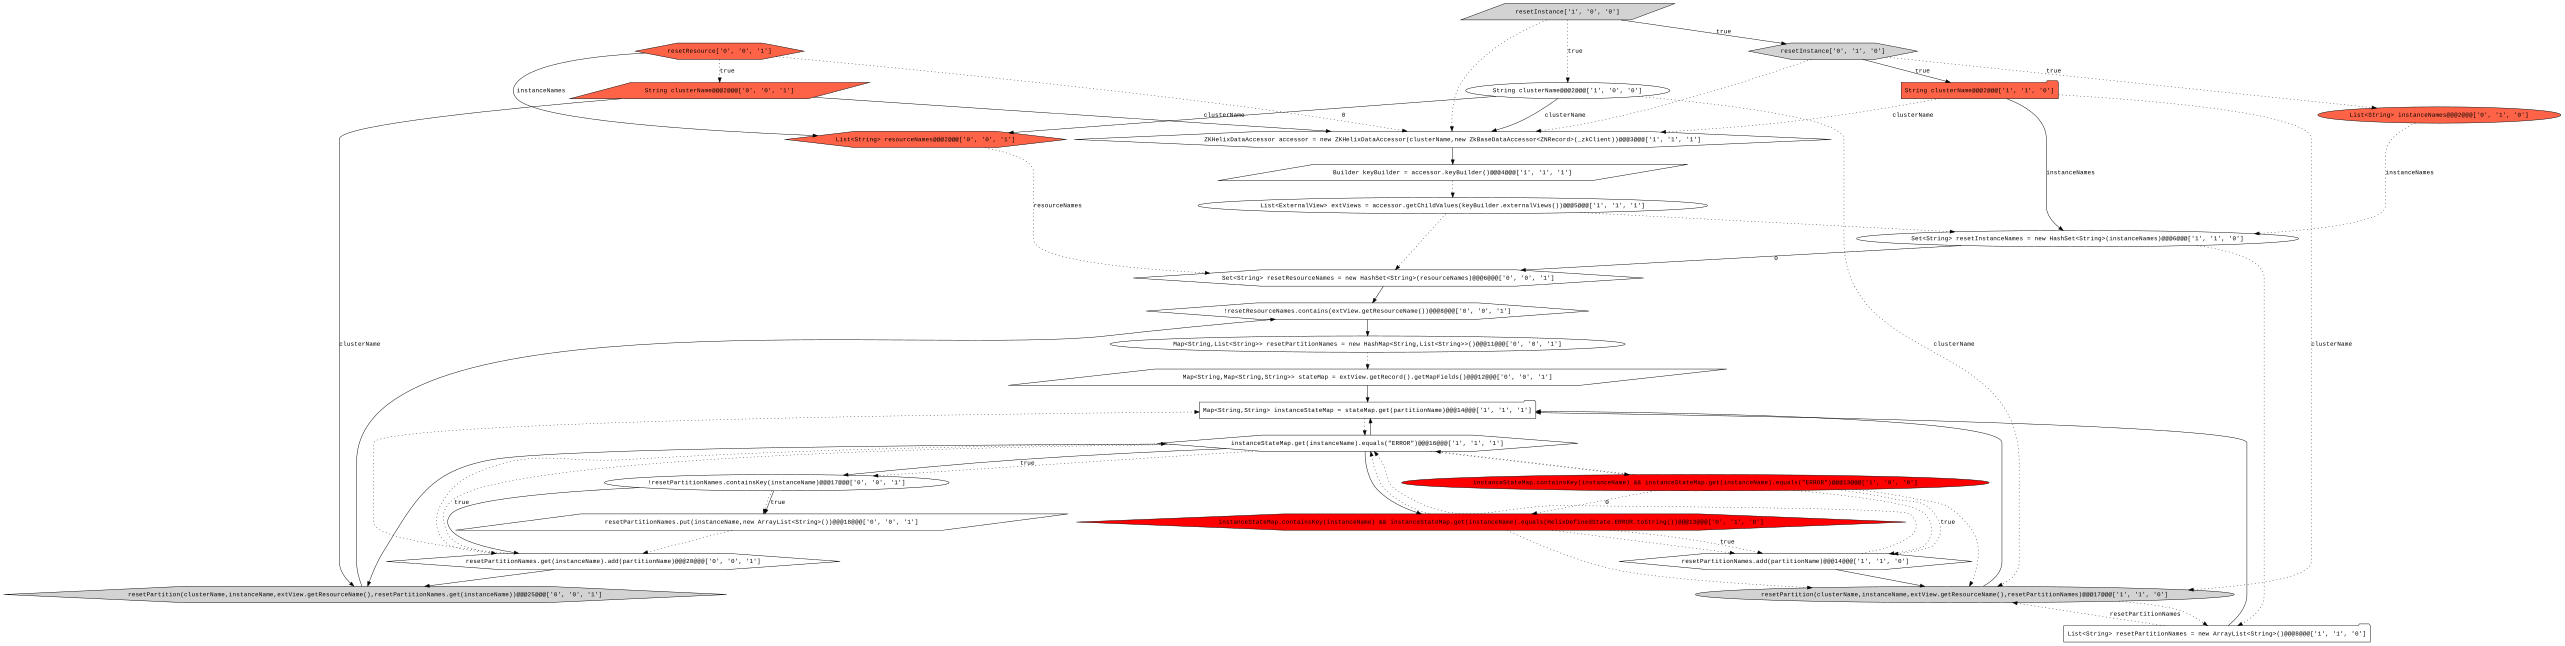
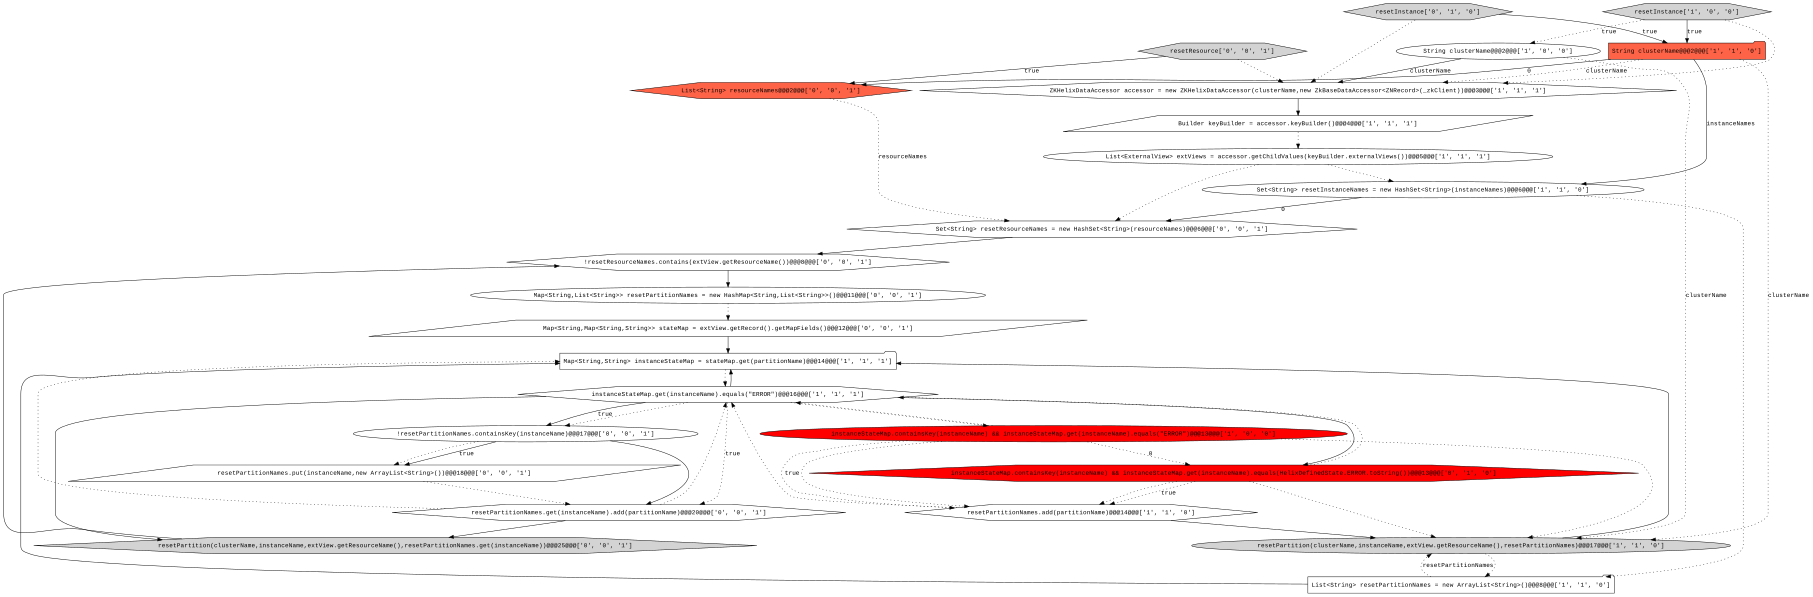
node "resetInstance['1', '0', '0']": shape parallelogram -> hexagon
edge "resetInstance['1', '0', '0']" -> "resetInstance['0', '1', '0']": now "resetInstance['1', '0', '0']" -> "String clusterName@@@2@@@['1', '1', '0']"
node "resetResource['0', '0', '1']": fillcolor tomato -> lightgray
edge "resetResource['0', '0', '1']" -> "List<String> resourceNames@@@2@@@['0', '0', '1']": label "instanceNames" -> "true"
node "String clusterName@@@2@@@['0', '0', '1']": removed
edge "String clusterName@@@2@@@['1', '0', '0']" -> "List<String> resourceNames@@@2@@@['0', '0', '1']": now "String clusterName@@@2@@@['1', '1', '0']" -> "List<String> resourceNames@@@2@@@['0', '0', '1']"
node "List<String> instanceNames@@@2@@@['0', '1', '0']": removed
